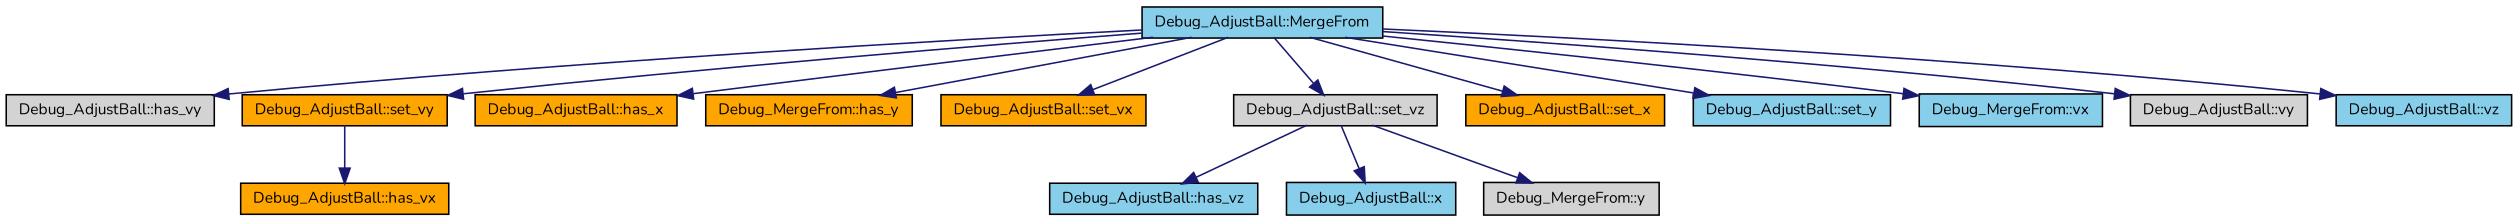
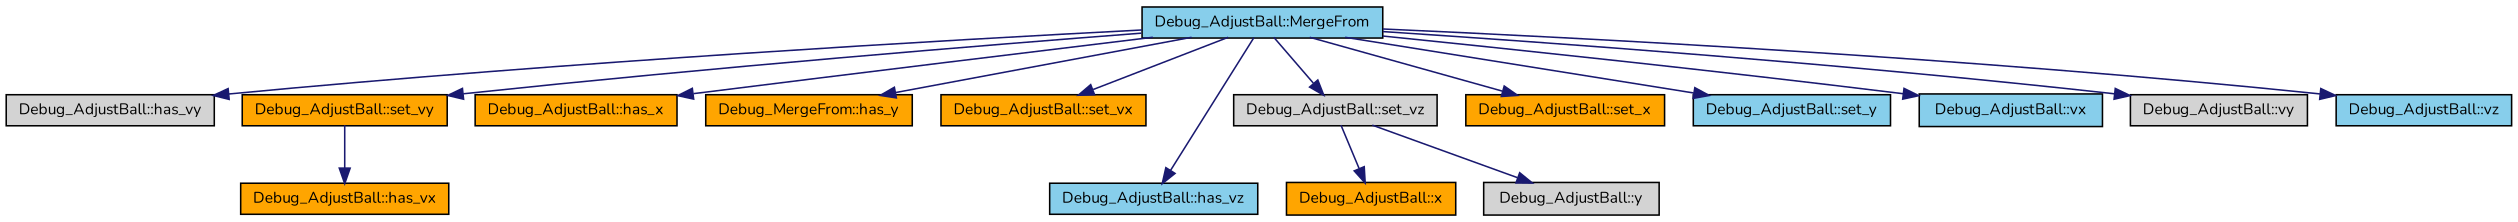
node "Debug_MergeFrom::vx": label "Debug_MergeFrom::vx" -> "Debug_AdjustBall::vx"
edge "Debug_AdjustBall::set_vz" -> "Debug_AdjustBall::has_vz": now "Debug_AdjustBall::MergeFrom" -> "Debug_AdjustBall::has_vz"
node "Debug_AdjustBall::x": fillcolor skyblue -> orange
node "Debug_MergeFrom::y": label "Debug_MergeFrom::y" -> "Debug_AdjustBall::y"
